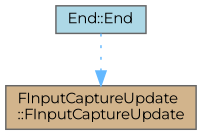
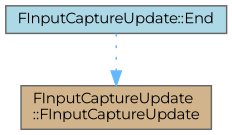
node "End::End": label "End::End" -> "FInputCaptureUpdate::End"
